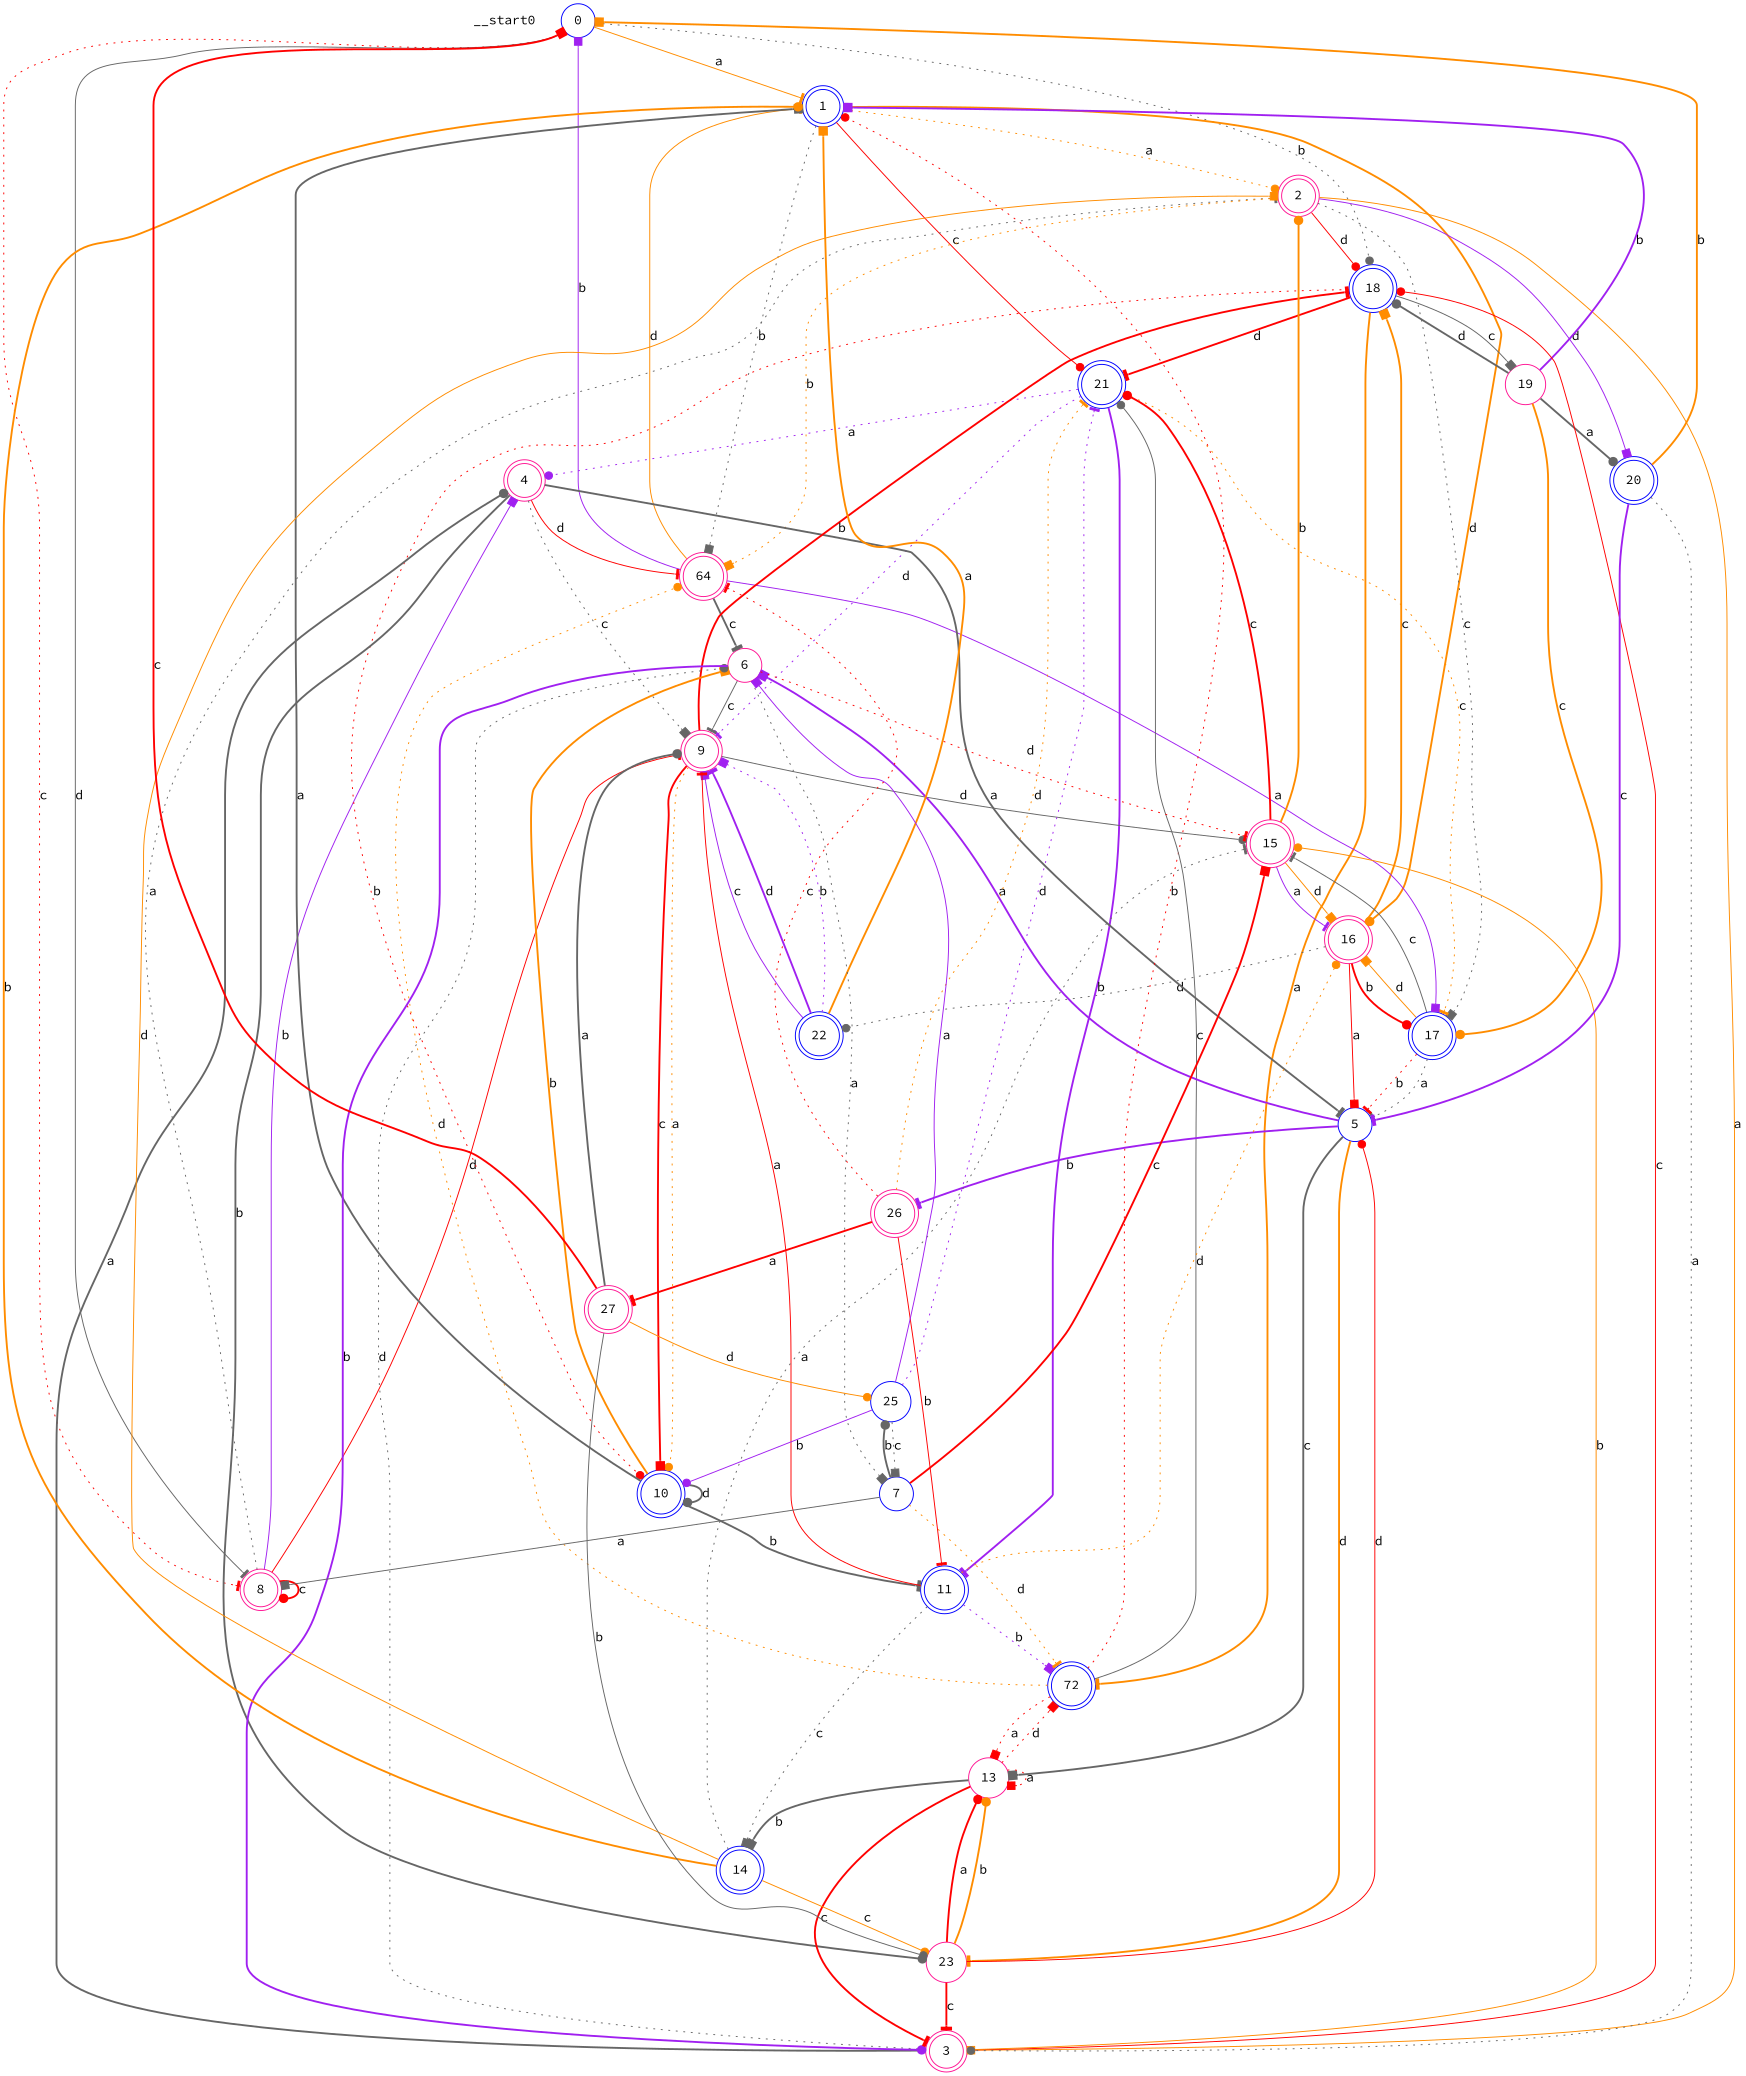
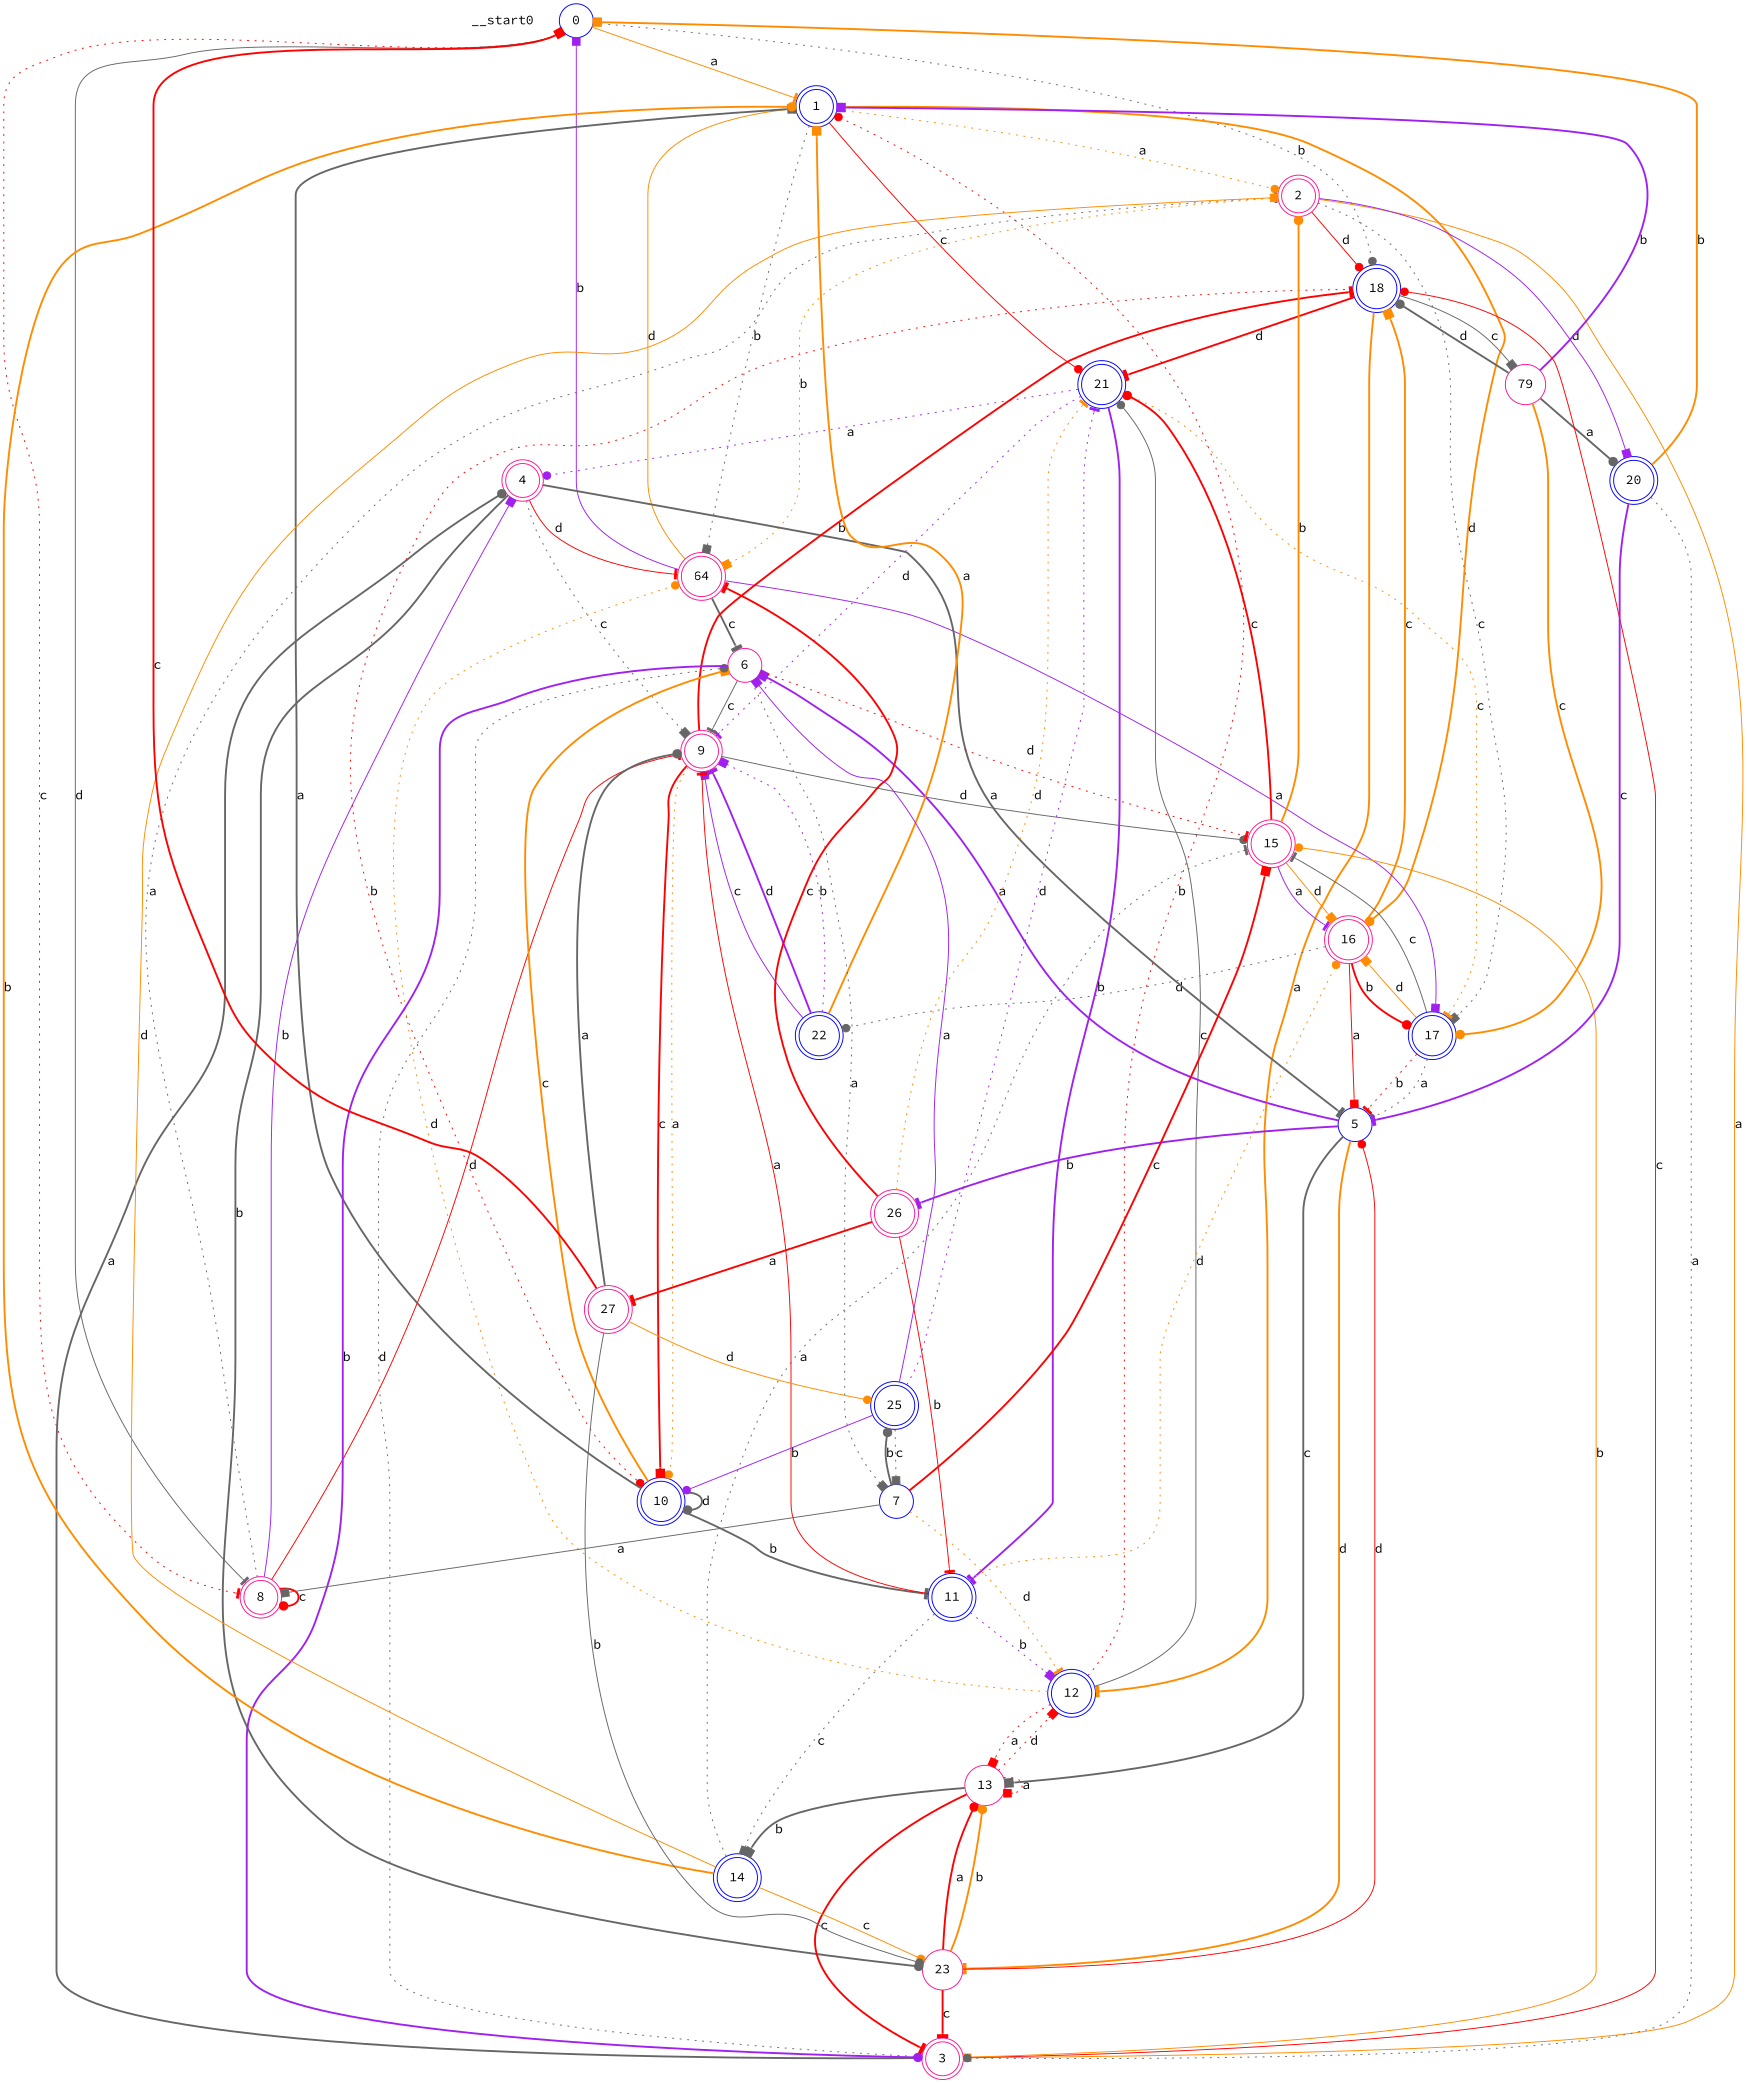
node "19": label "19" -> "79"
edge "26" -> "64": style dotted -> bold
edge "10" -> "6": label "b" -> "c"
node "25": shape circle -> doublecircle
node "72": label "72" -> "12"
